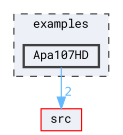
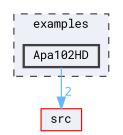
node "Apa107HD": label "Apa107HD" -> "Apa102HD"
